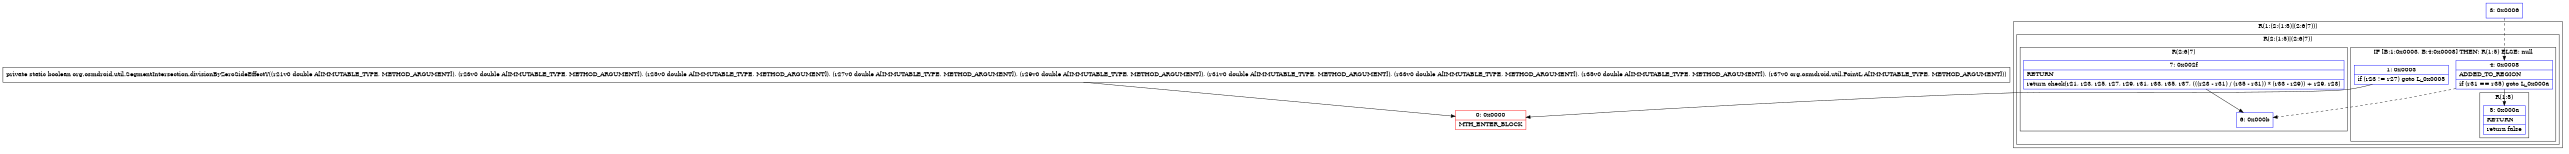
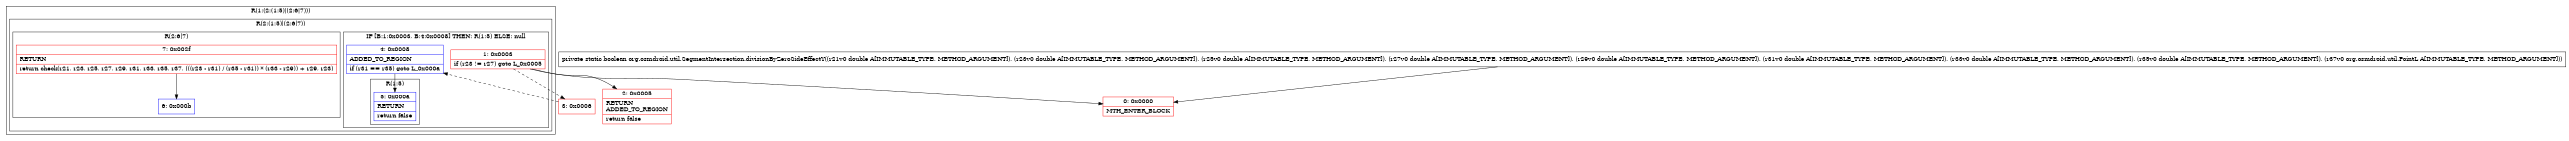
node "3: 0x0006": color blue -> red
node "7: 0x002f": color blue -> red
node "1: 0x0003": color blue -> red
edge "1: 0x0003" -> "3: 0x0006": added
edge "4: 0x0008" -> "6: 0x000b": removed
node "2: 0x0005": added
